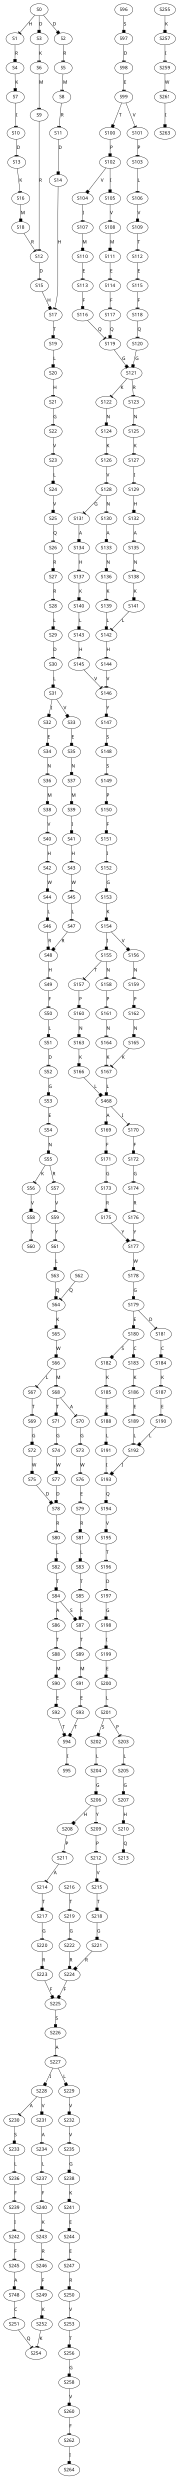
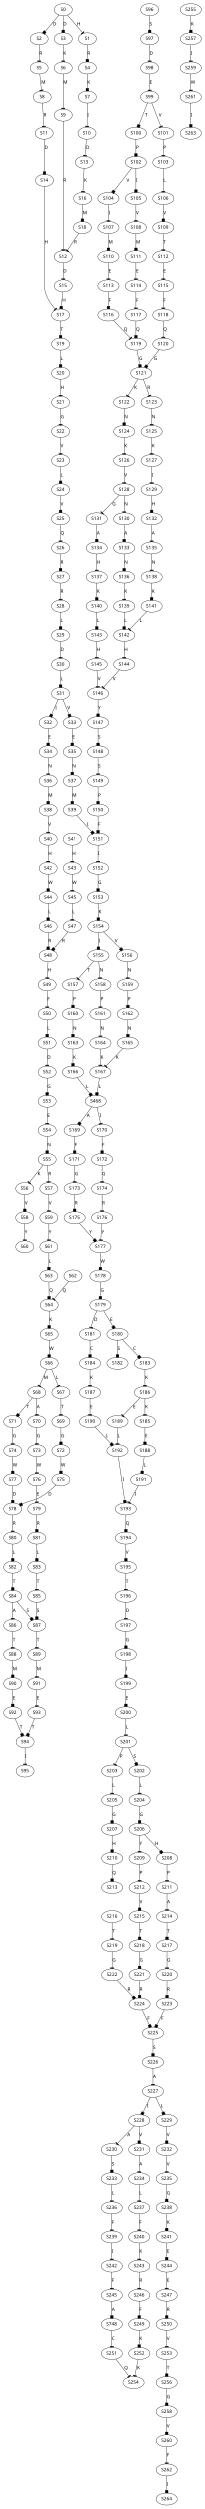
edge "S39" -> "S41": now "S39" -> "S151"
edge "S182" -> "S185": now "S186" -> "S185"
